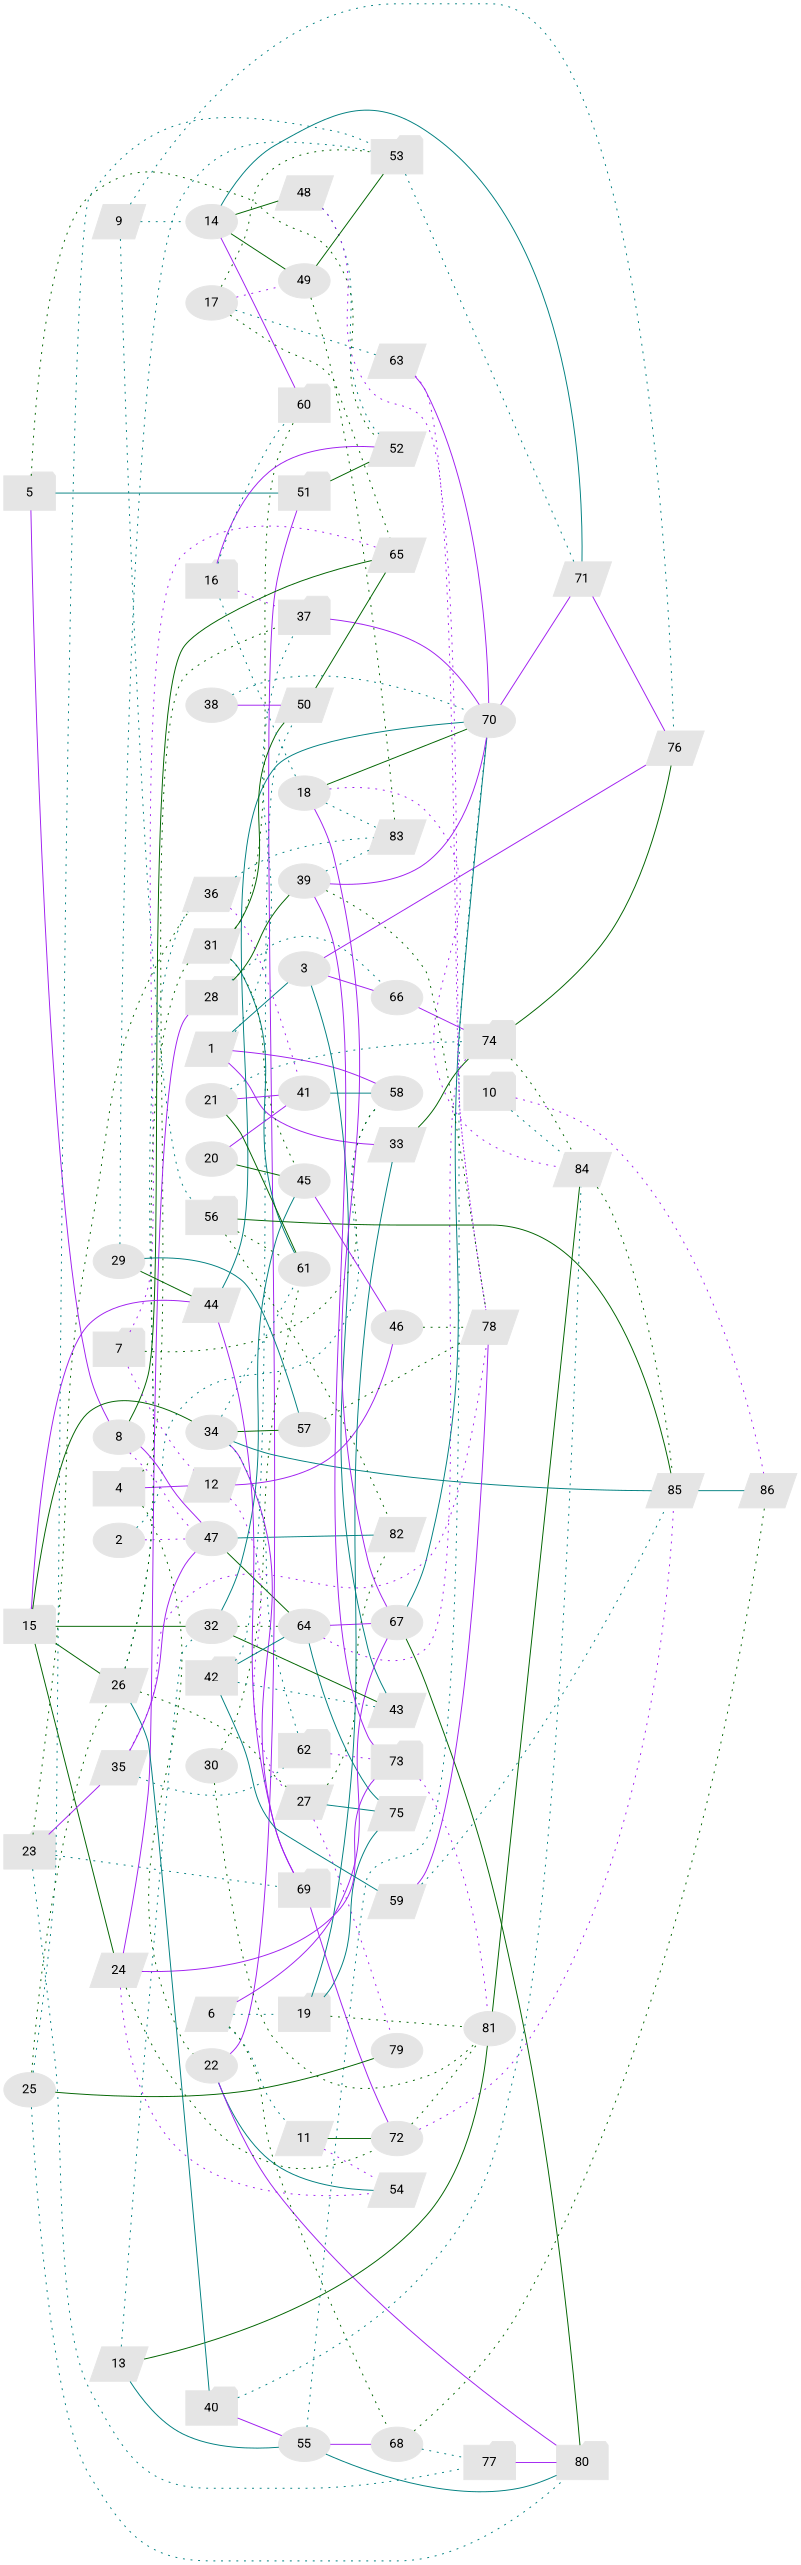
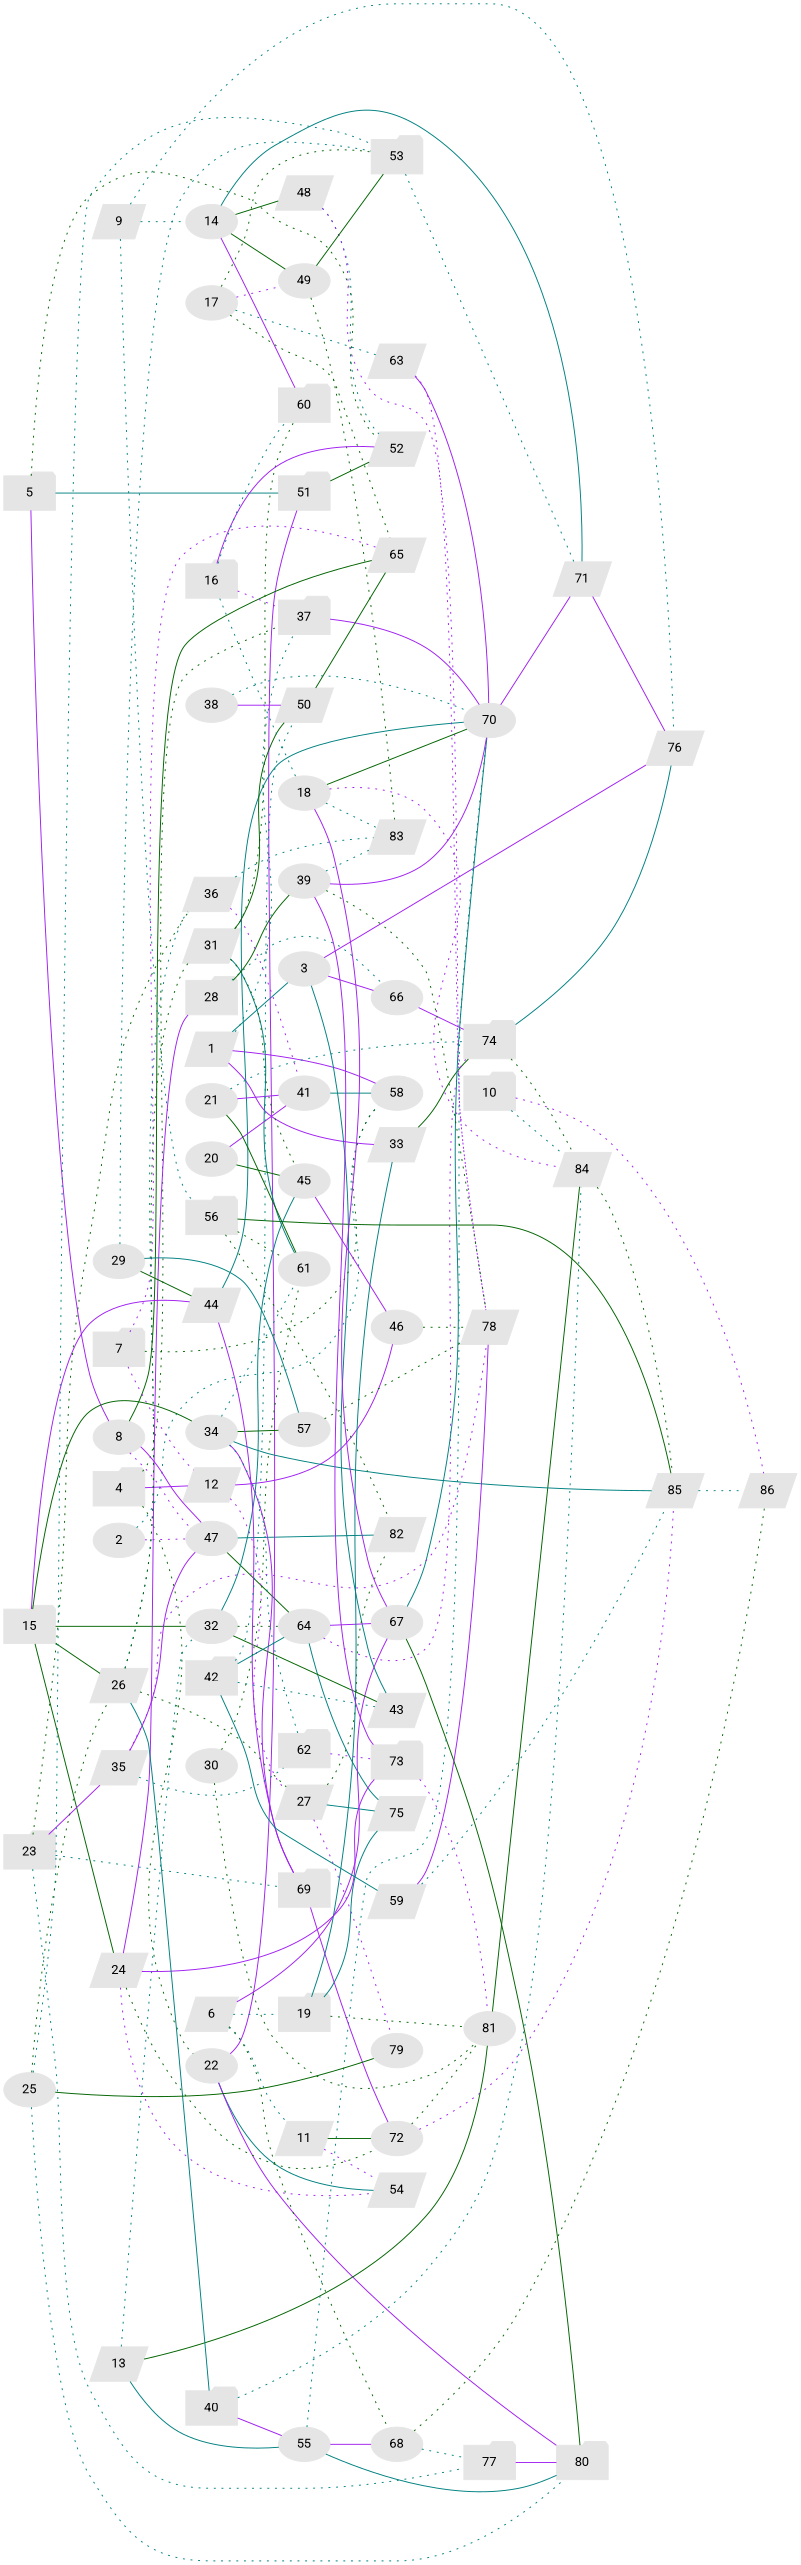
edge "76" -- "74": color darkgreen -> teal
edge "85" -- "86": style solid -> dotted
